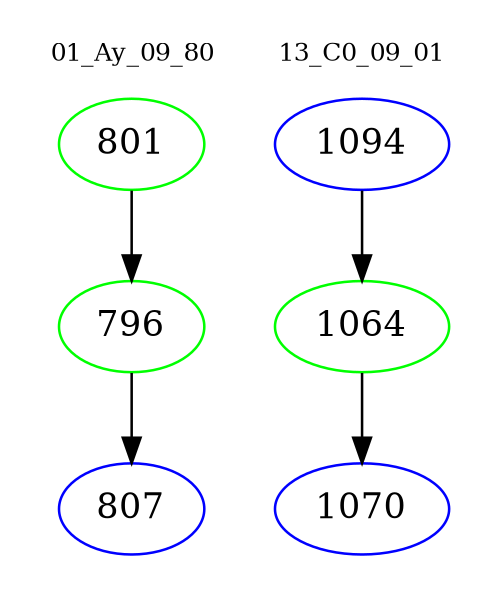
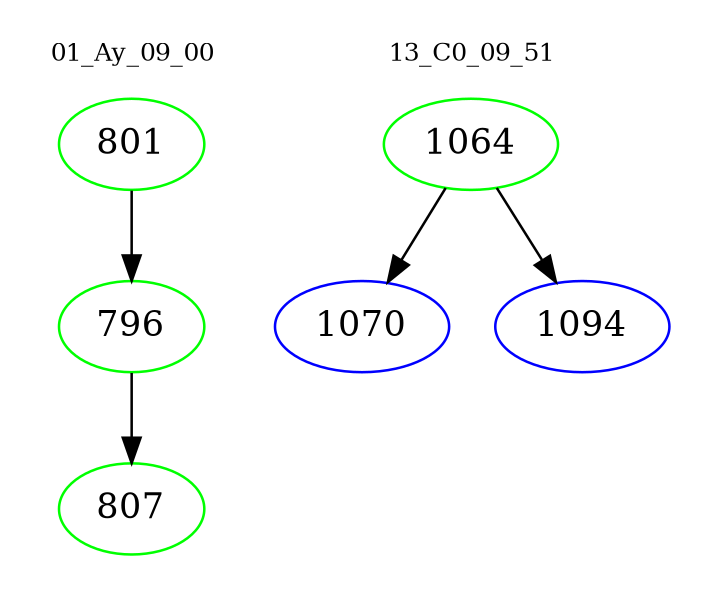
cluster "01_Ay_09_80": label "01_Ay_09_80" -> "01_Ay_09_00"
cluster "13_C0_09_01": label "13_C0_09_01" -> "13_C0_09_51"
edge "1094" -> "1064": reversed
node "807": color blue -> green
